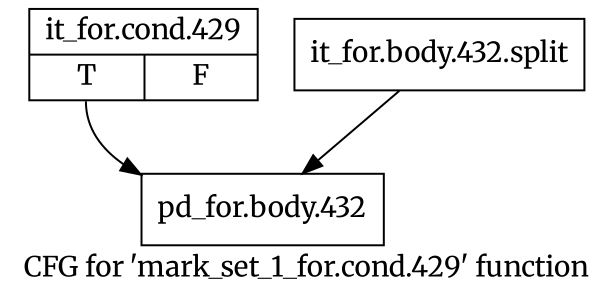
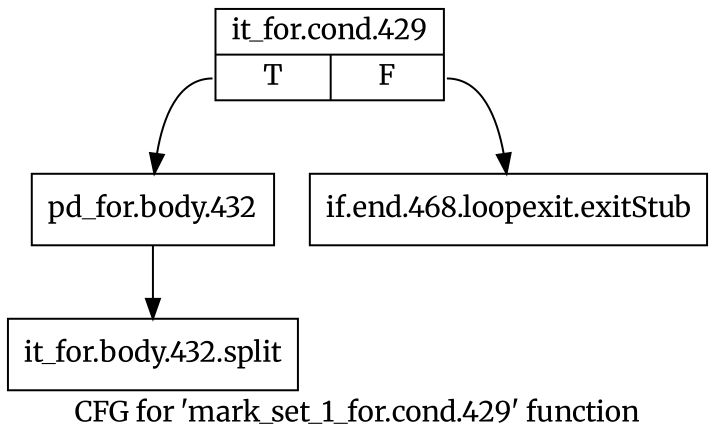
edge "it_for.body.432.split" -> "pd_for.body.432": reversed
node "if.end.468.loopexit.exitStub": added
